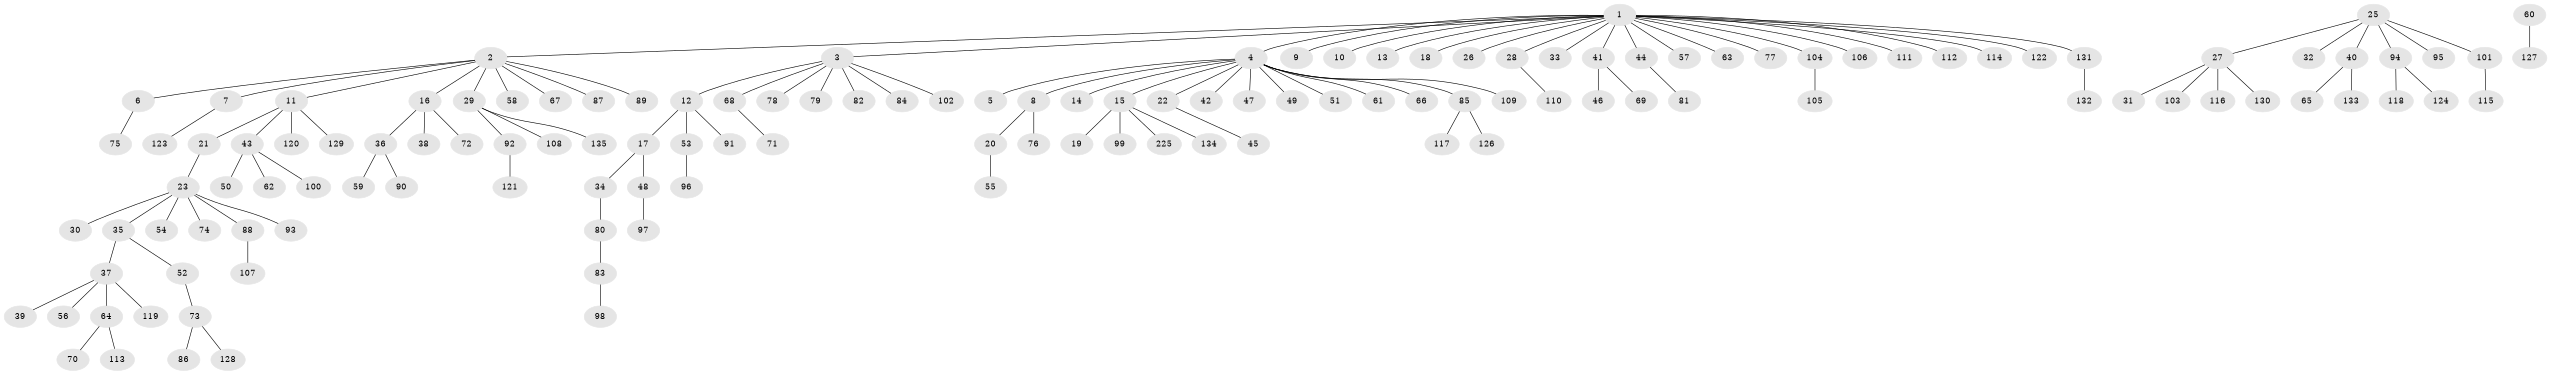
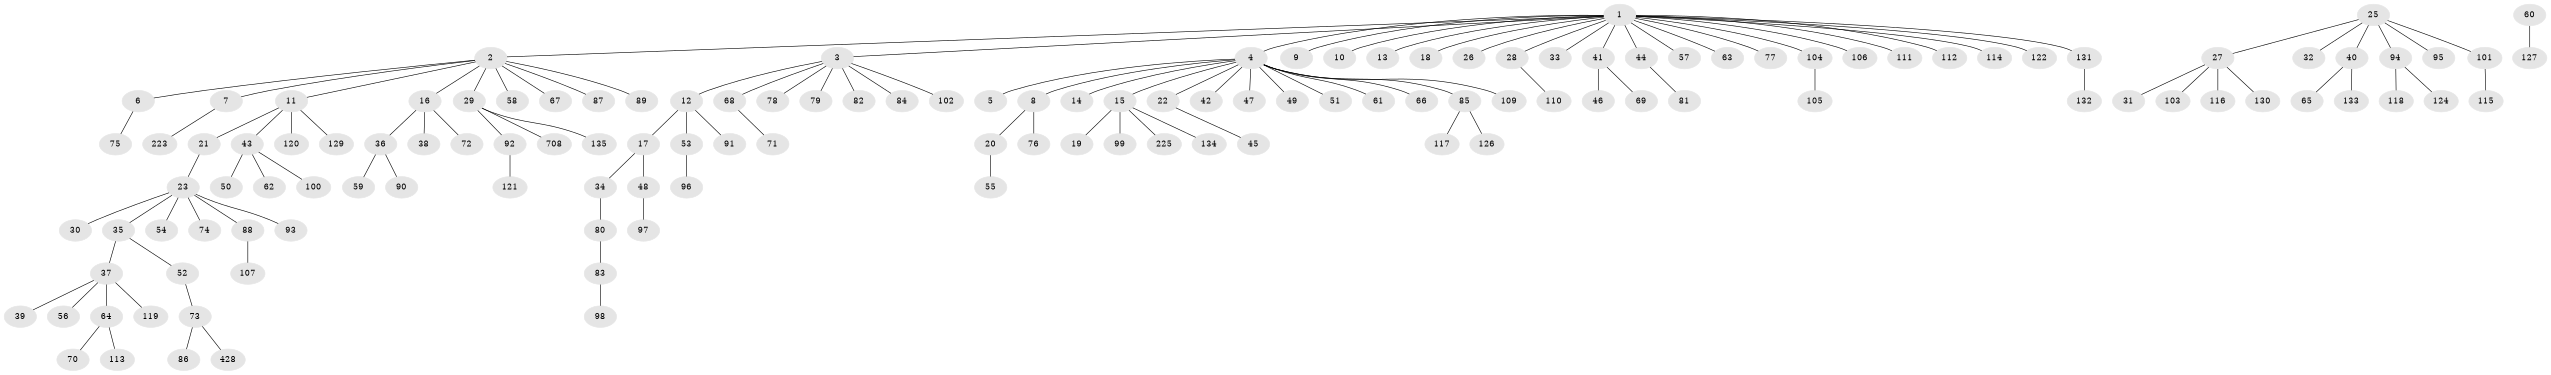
node "123": label "123" -> "223"
node "108": label "108" -> "708"
node "128": label "128" -> "428"
